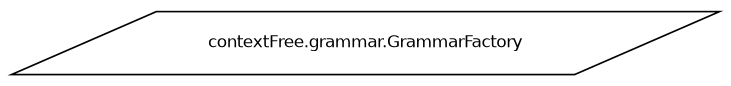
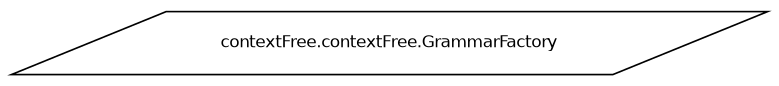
node "contextFree.grammar.GrammarFactory": label "contextFree.grammar.GrammarFactory" -> "contextFree.contextFree.GrammarFactory"
